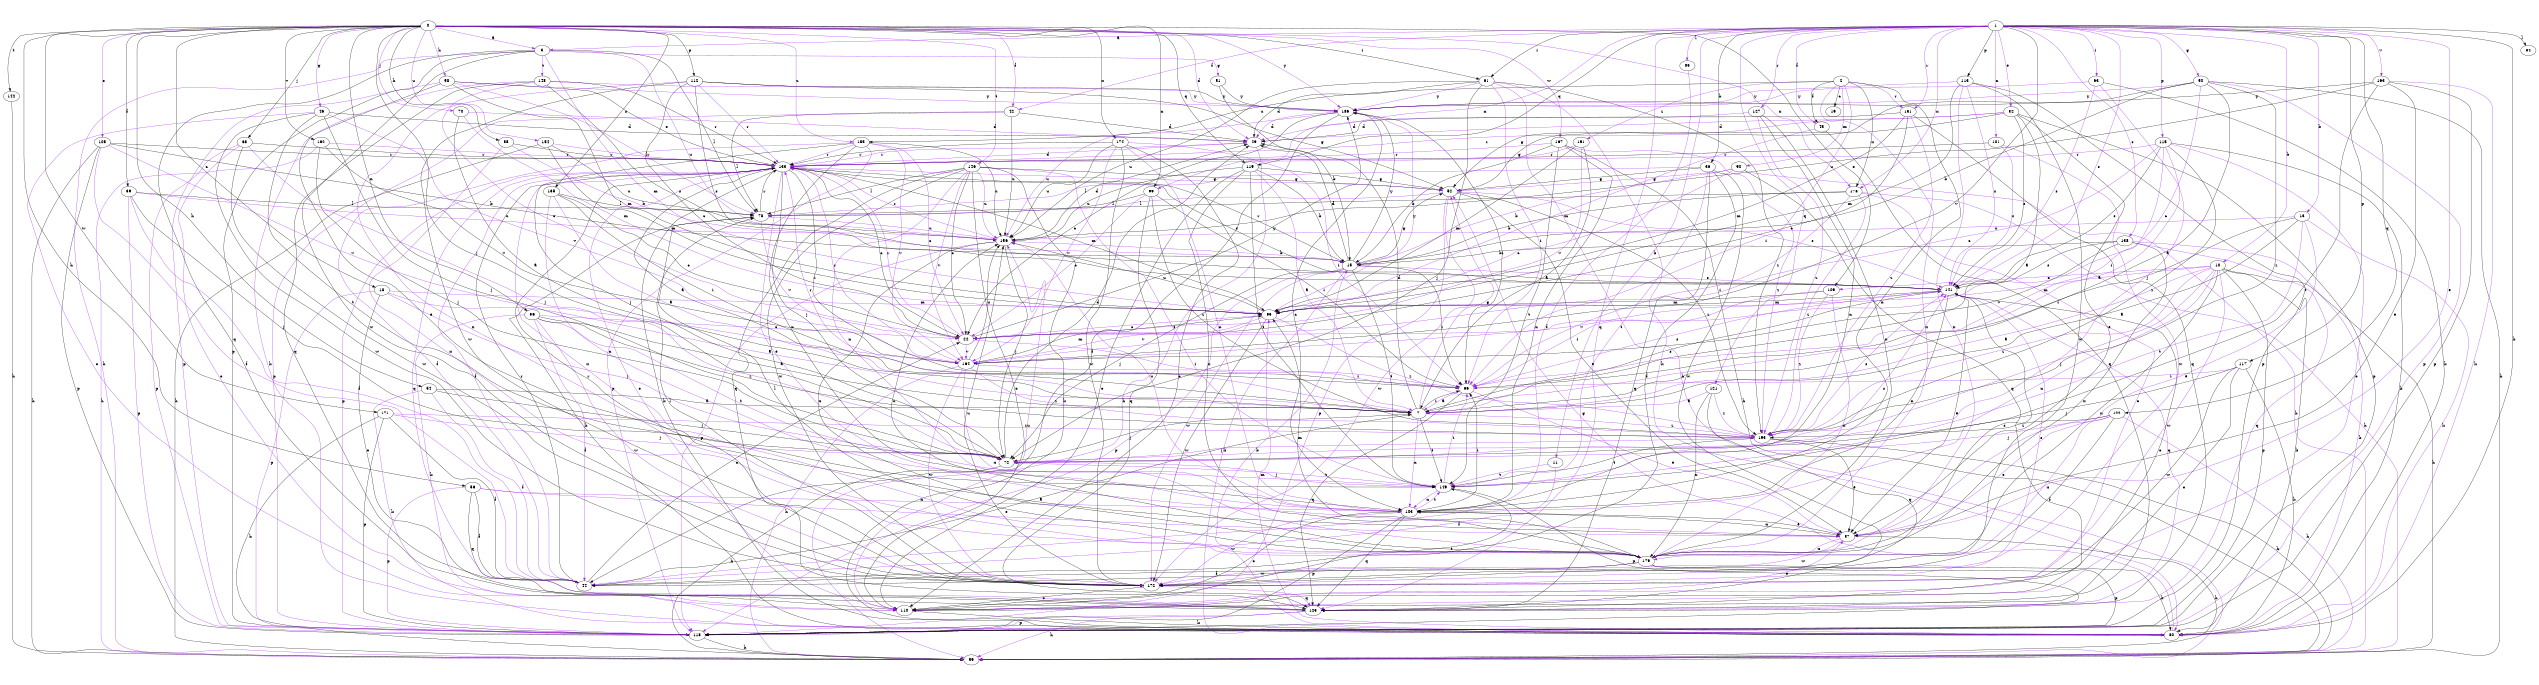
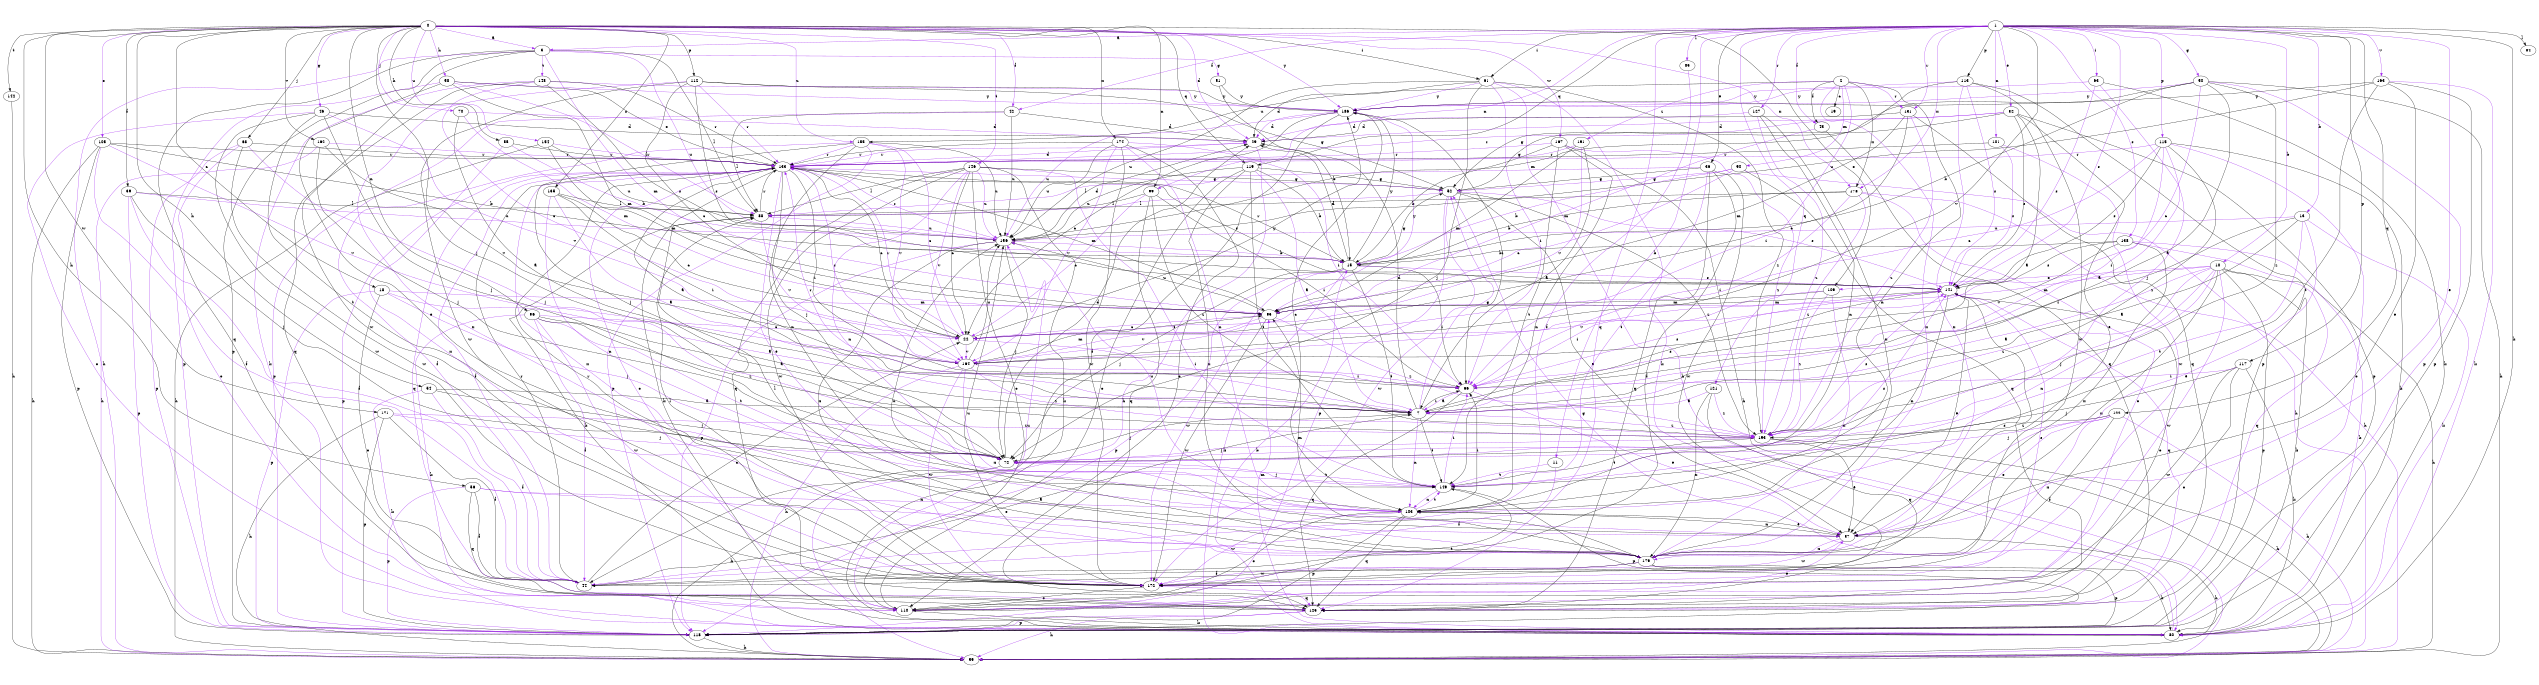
edge "1" -> "36": label "h" -> "e"
node "78": label "78" -> "88"
edge "113" -> "95": now "113" -> "156"
